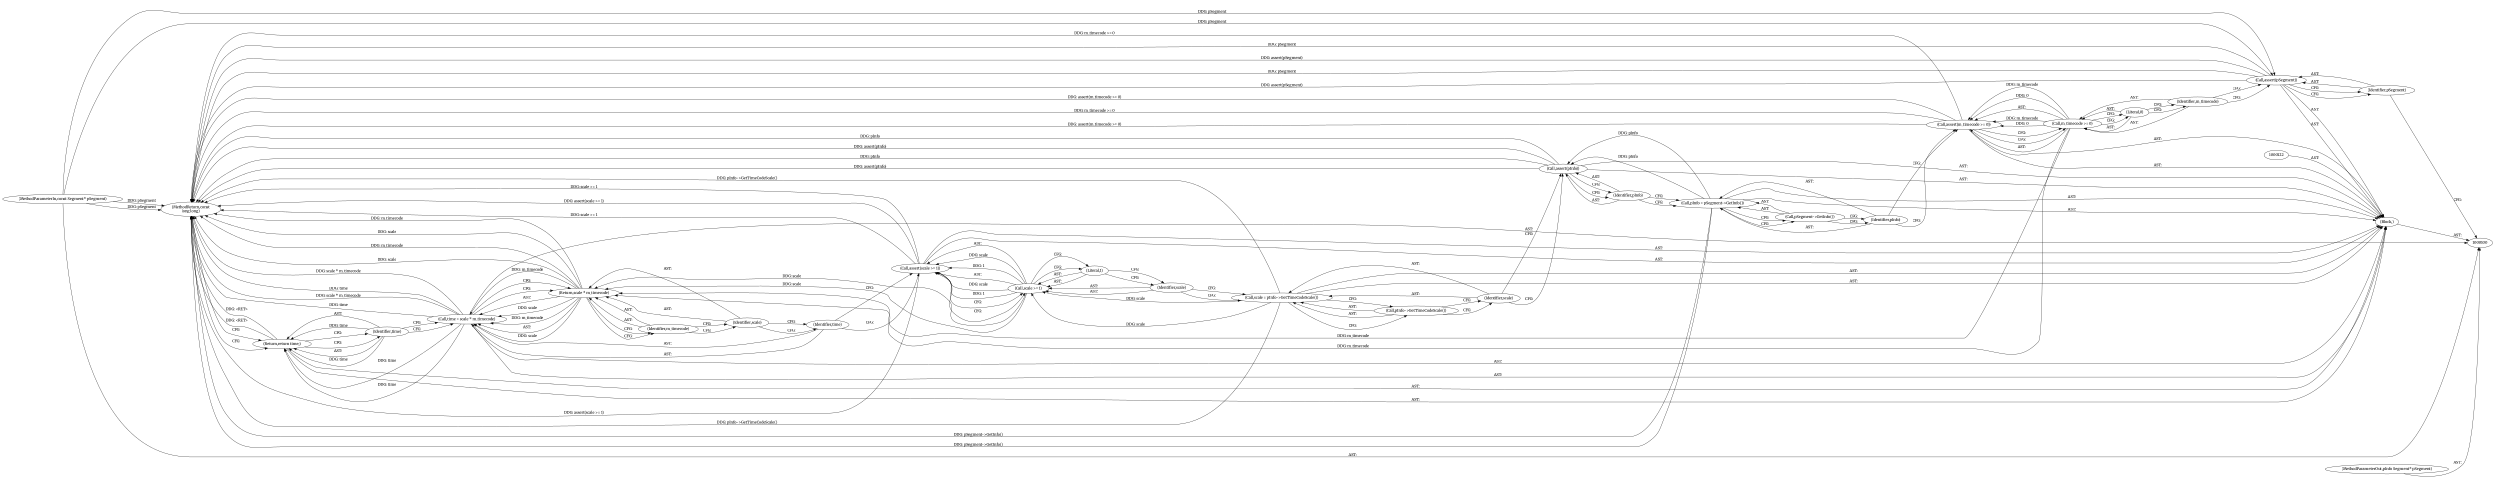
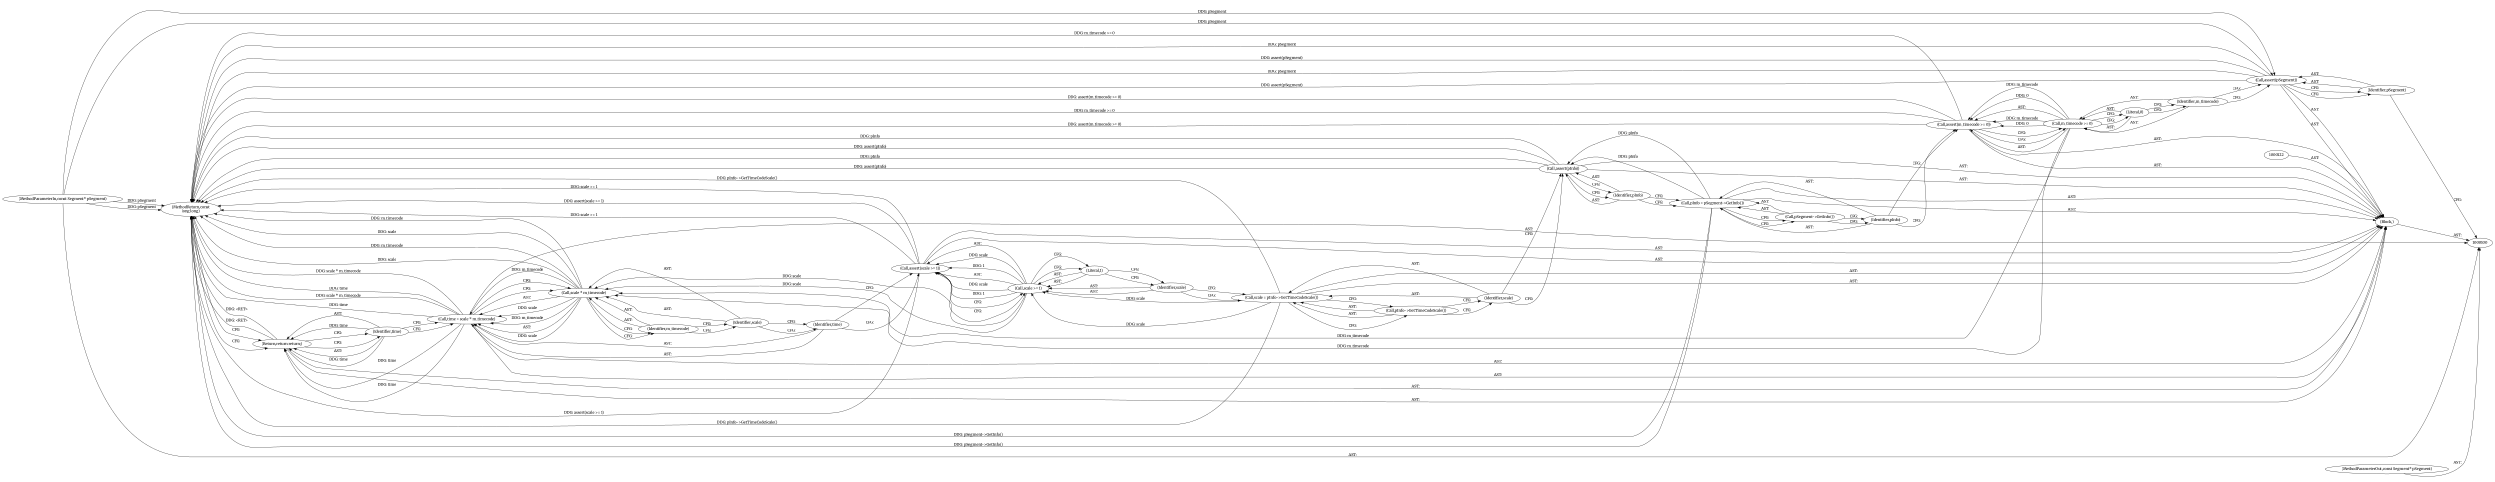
node "(Return,scale * m_timecode)": label "(Return,scale * m_timecode)" -> "(Call,scale * m_timecode)"
node "(Return,return time;)": label "(Return,return time;)" -> "(Return,return return;)"
node "(MethodParameterOut,pInfo Segment* pSegment)": label "(MethodParameterOut,pInfo Segment* pSegment)" -> "(MethodParameterOut,const Segment* pSegment)"
